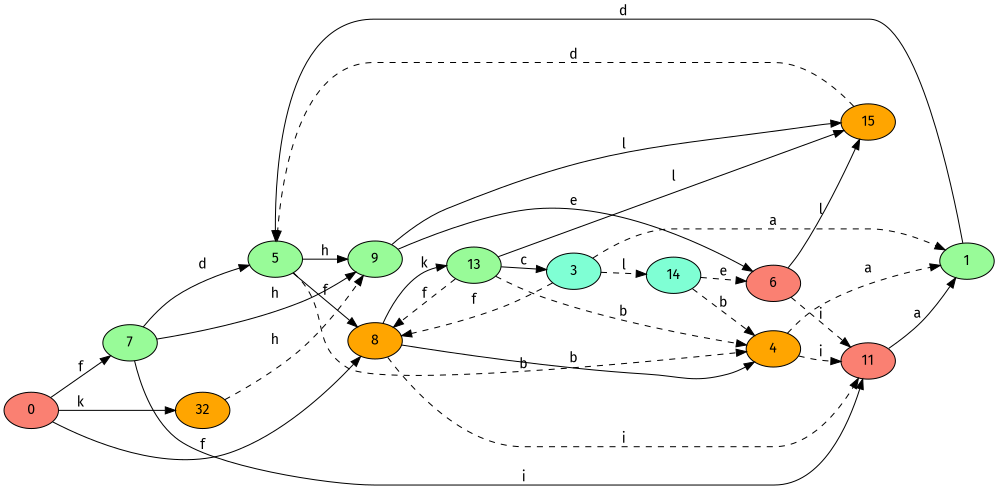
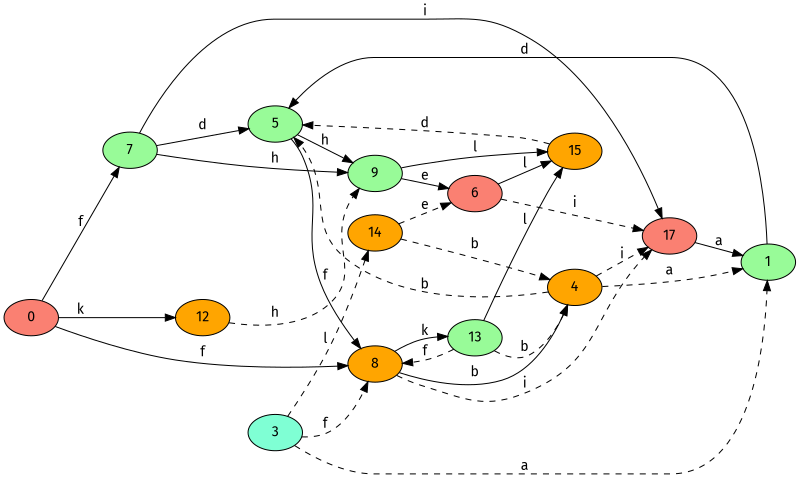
edge "13" -> "3": removed, label "c"
node "14": fillcolor aquamarine -> orange
node "11": label "11" -> "17"
edge "5" -> "4": reversed
node "32": label "32" -> "12"
